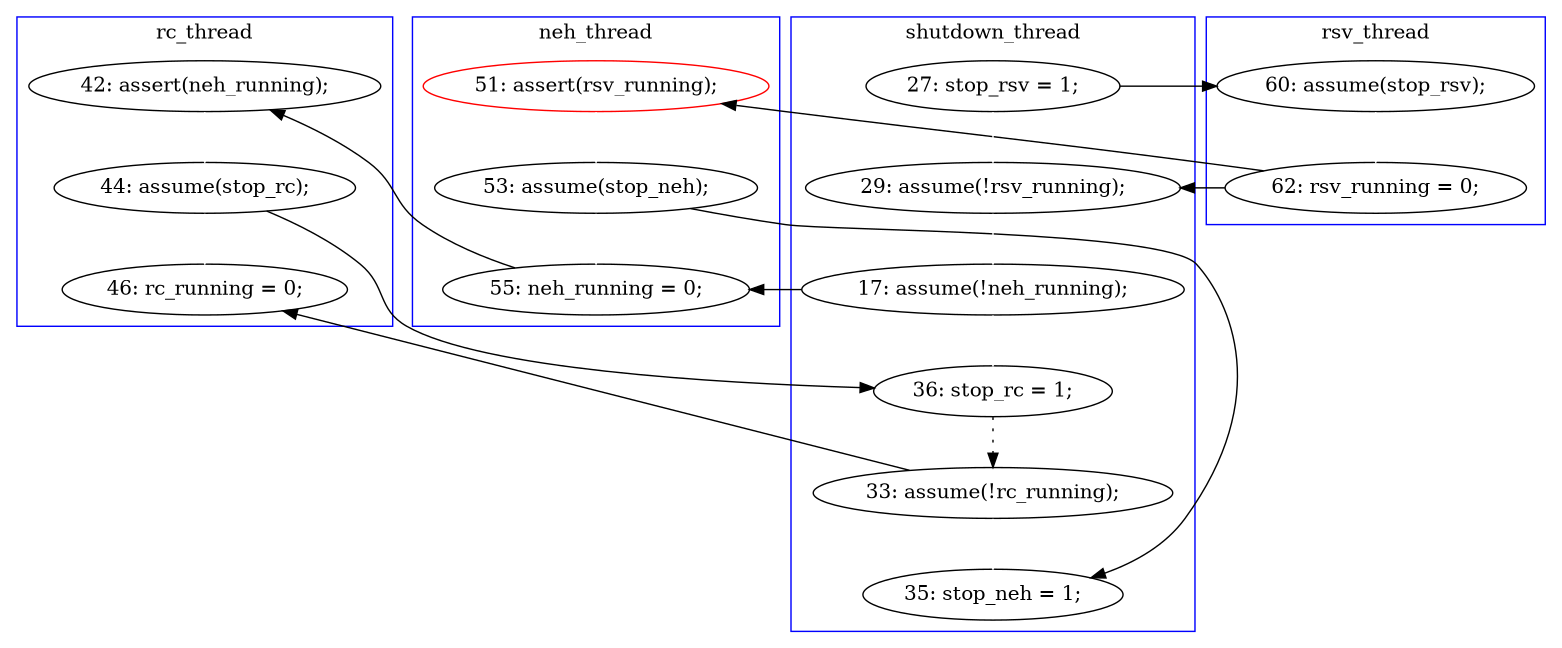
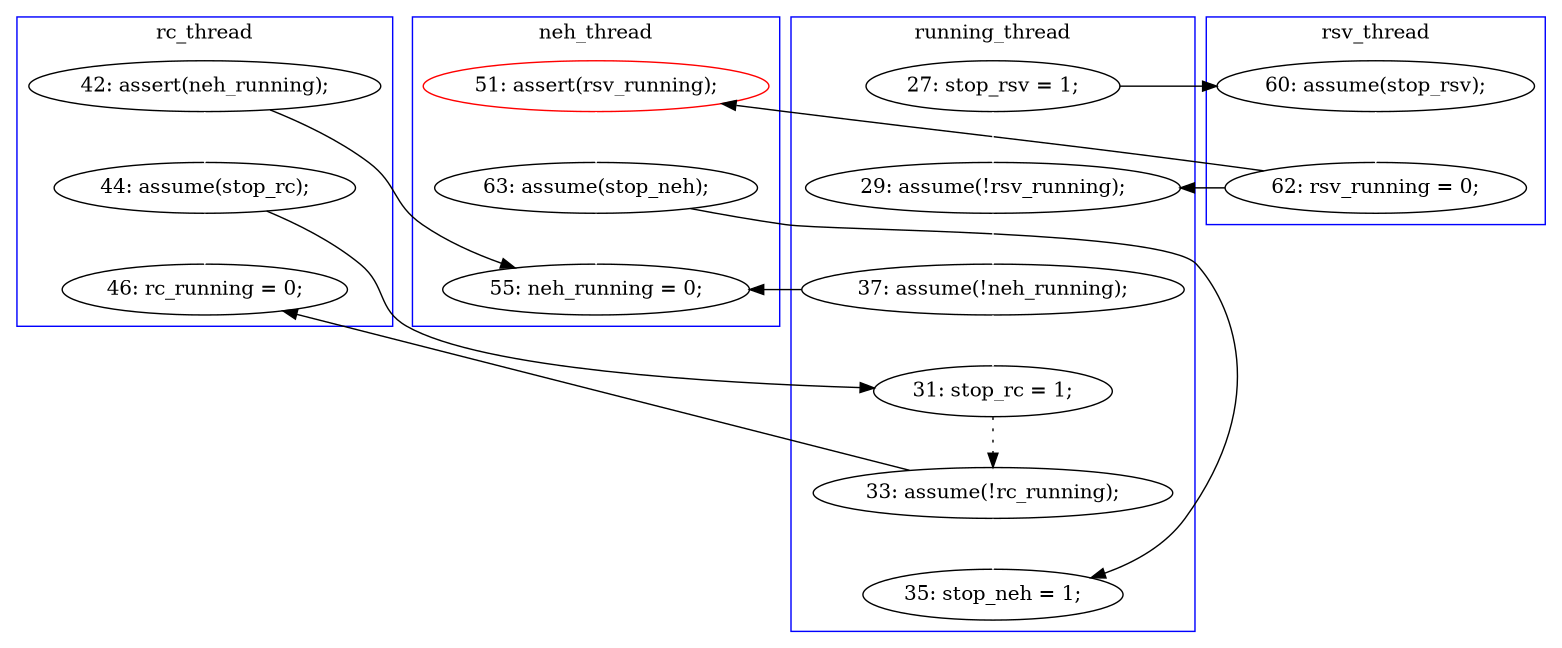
cluster "shutdown_thread": label "shutdown_thread" -> "running_thread"
edge "55: neh_running = 0;" -> "42: assert(neh_running);": reversed
node "53: assume(stop_neh);": label "53: assume(stop_neh);" -> "63: assume(stop_neh);"
node "17: assume(!neh_running);": label "17: assume(!neh_running);" -> "37: assume(!neh_running);"
node "36: stop_rc = 1;": label "36: stop_rc = 1;" -> "31: stop_rc = 1;"
